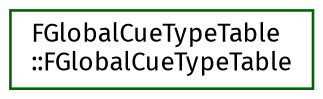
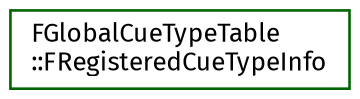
node "FGlobalCueTypeTable ::FGlobalCueTypeTable": label "FGlobalCueTypeTable ::FGlobalCueTypeTable" -> "FGlobalCueTypeTable ::FRegisteredCueTypeInfo"
